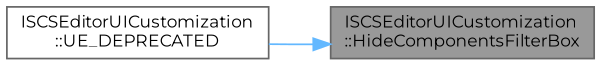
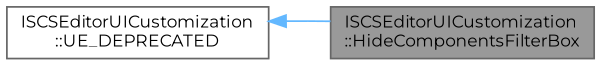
edge "ISCSEditorUICustomization ::UE_DEPRECATED" -> "ISCSEditorUICustomization ::HideComponentsFilterBox": reversed
